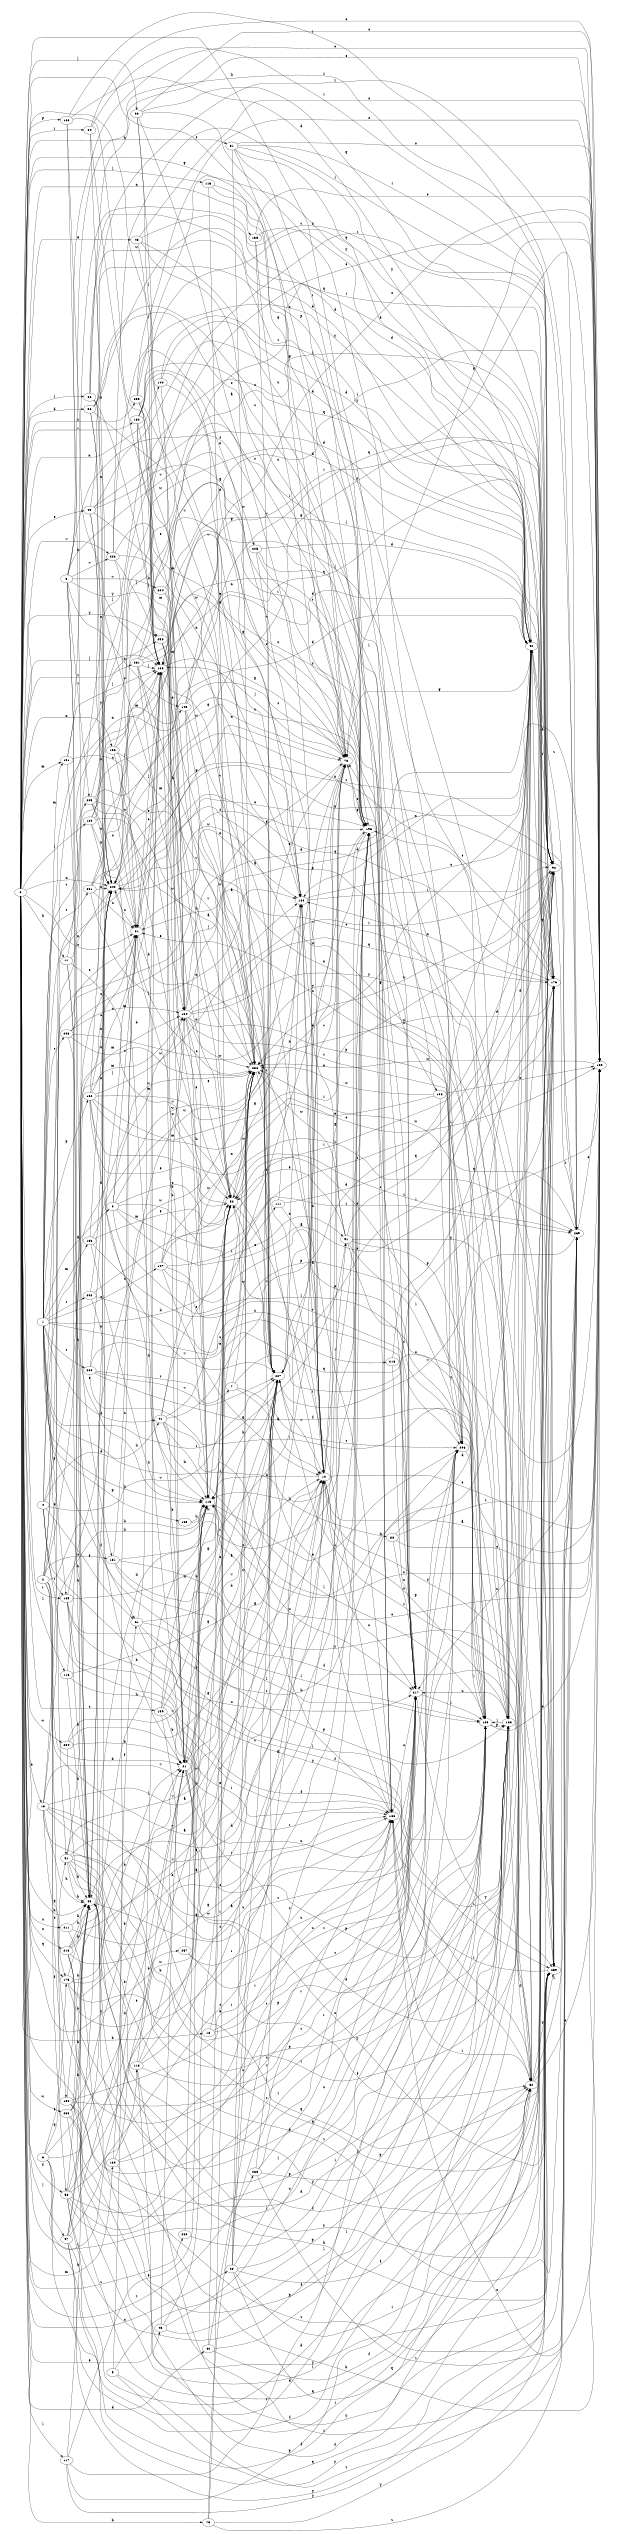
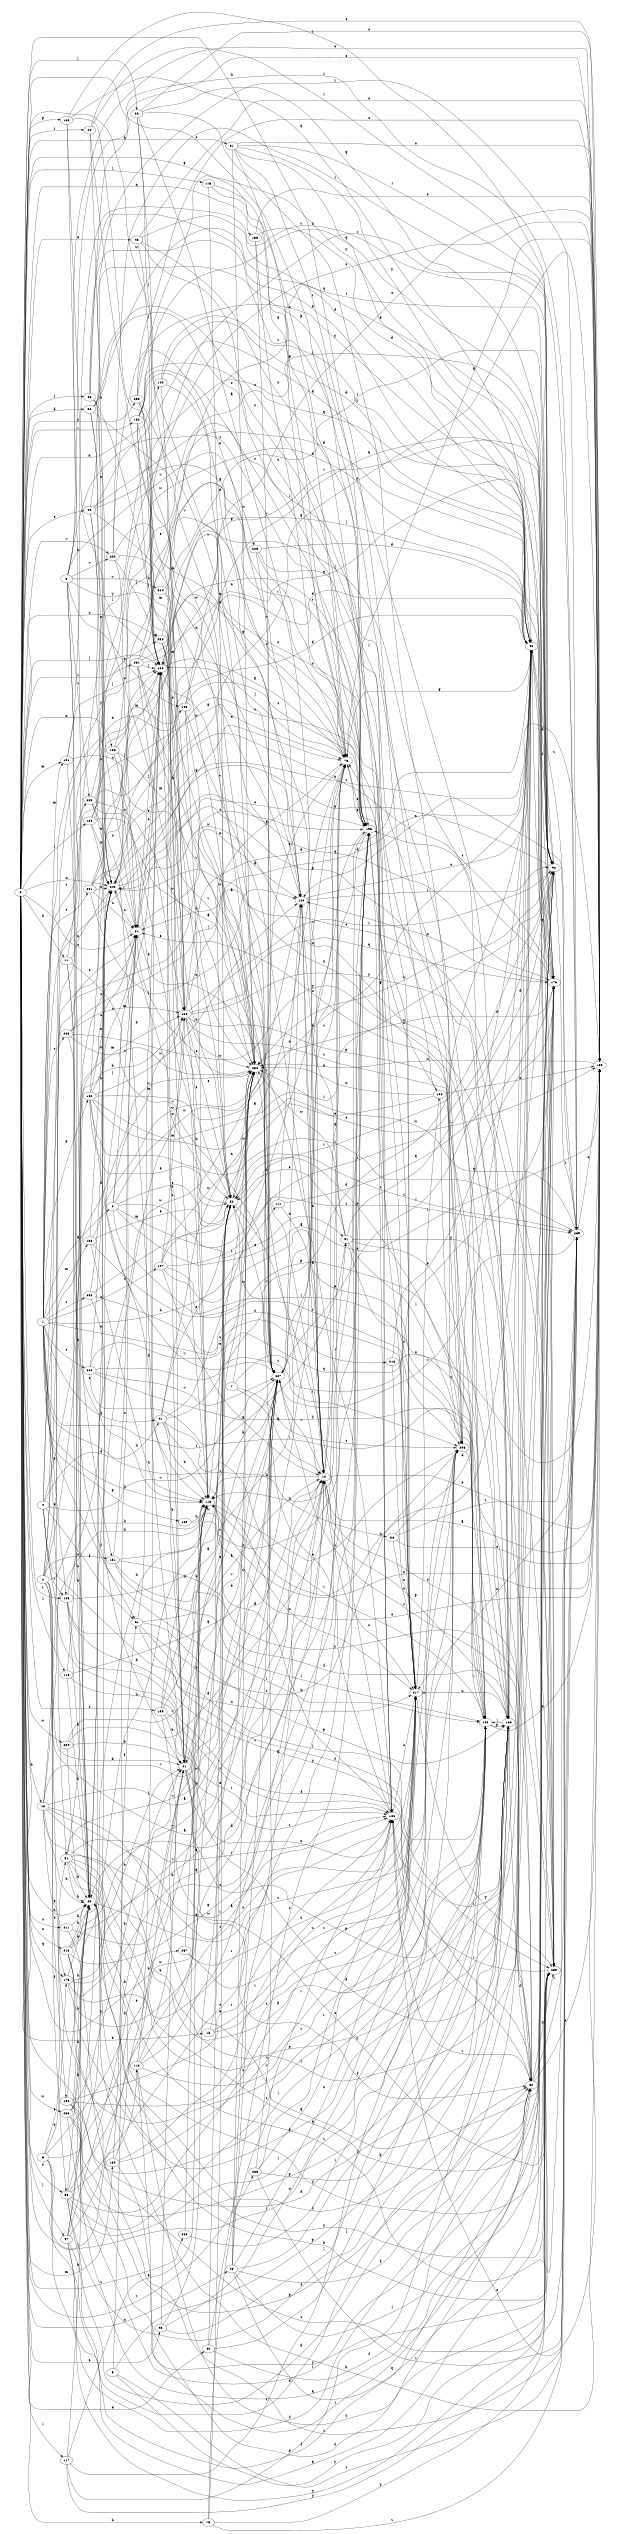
edge "2" -> "134": label "m" -> "b"
edge "200" -> "7": now "200" -> "206"
edge "217" -> "123": now "217" -> "108"
